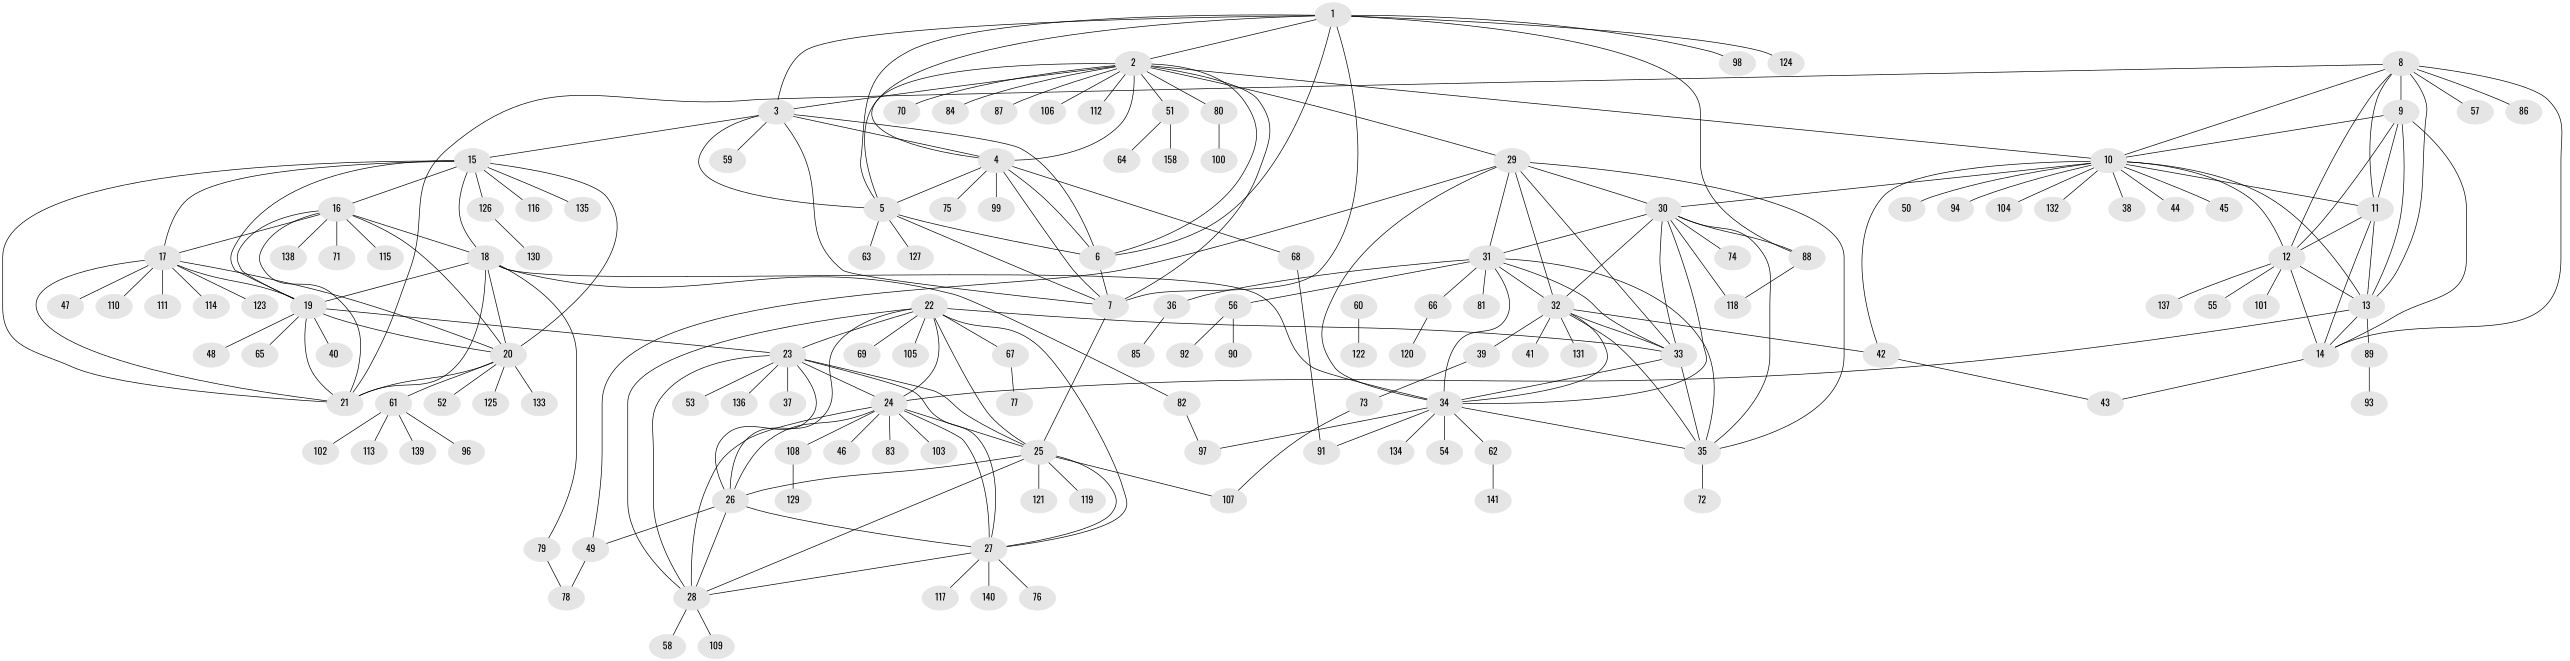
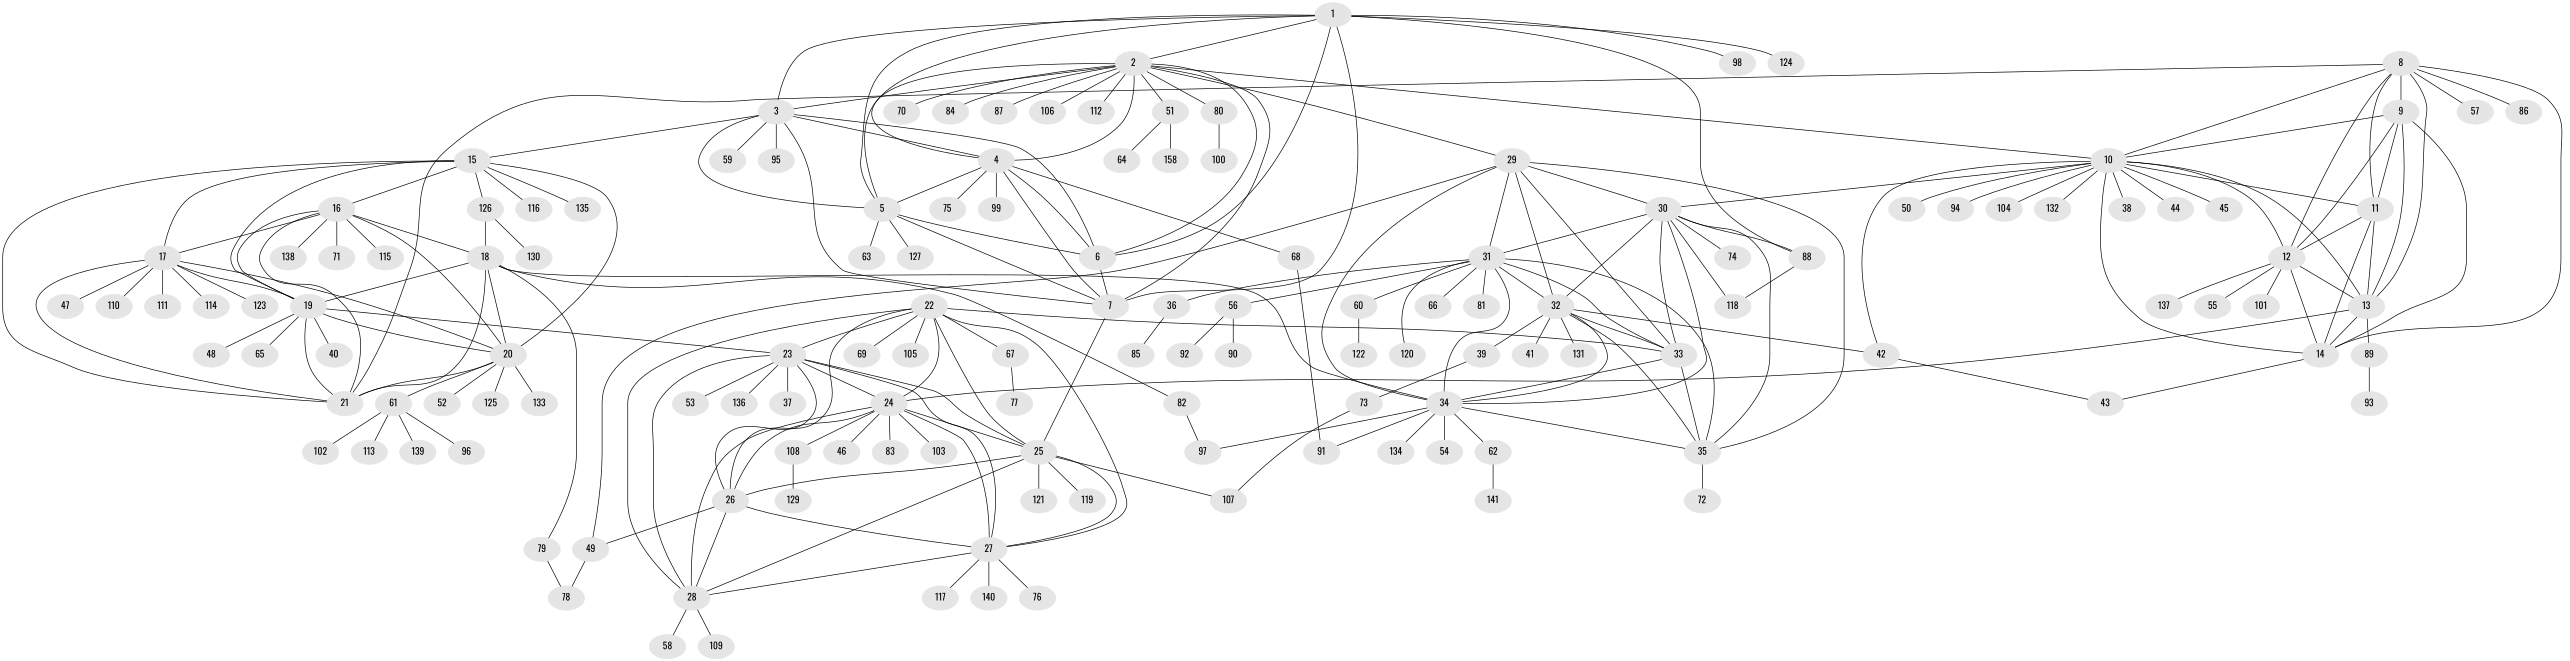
node "95": added
edge "15" -- "18": now "126" -- "18"
edge "31" -- "60": added
edge "10" -- "14": added
edge "66" -- "120": now "31" -- "120"
